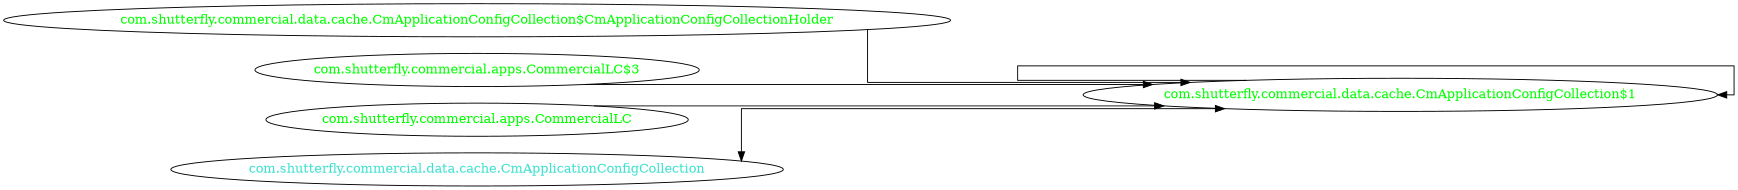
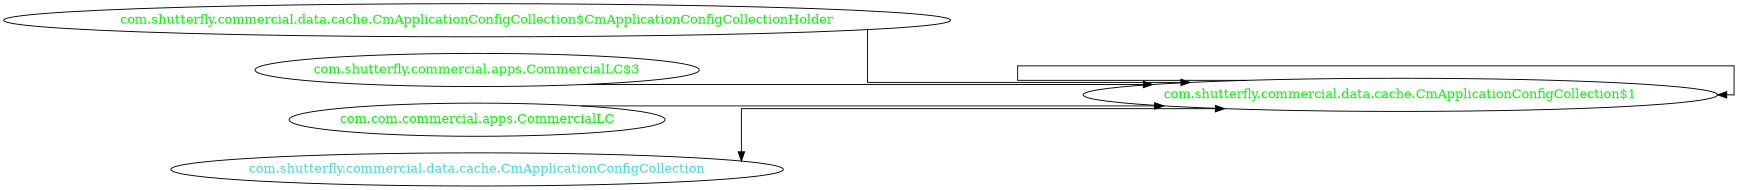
node "com.shutterfly.commercial.apps.CommercialLC": label "com.shutterfly.commercial.apps.CommercialLC" -> "com.com.commercial.apps.CommercialLC"
